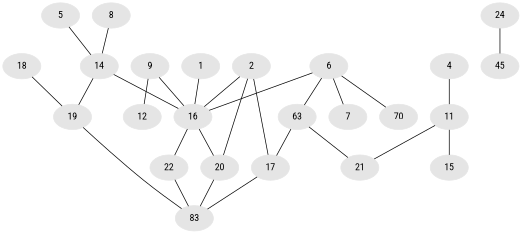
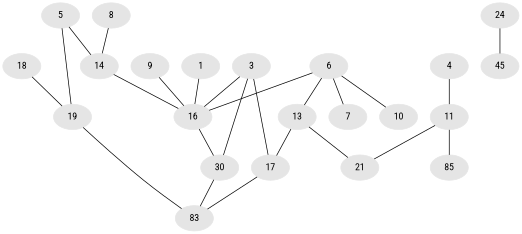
node "2": label "2" -> "3"
edge "14" -- "19": now "5" -- "19"
node "12": removed
node "63": label "63" -> "13"
node "70": label "70" -> "10"
node "22": removed
node "20": label "20" -> "30"
node "15": label "15" -> "85"
